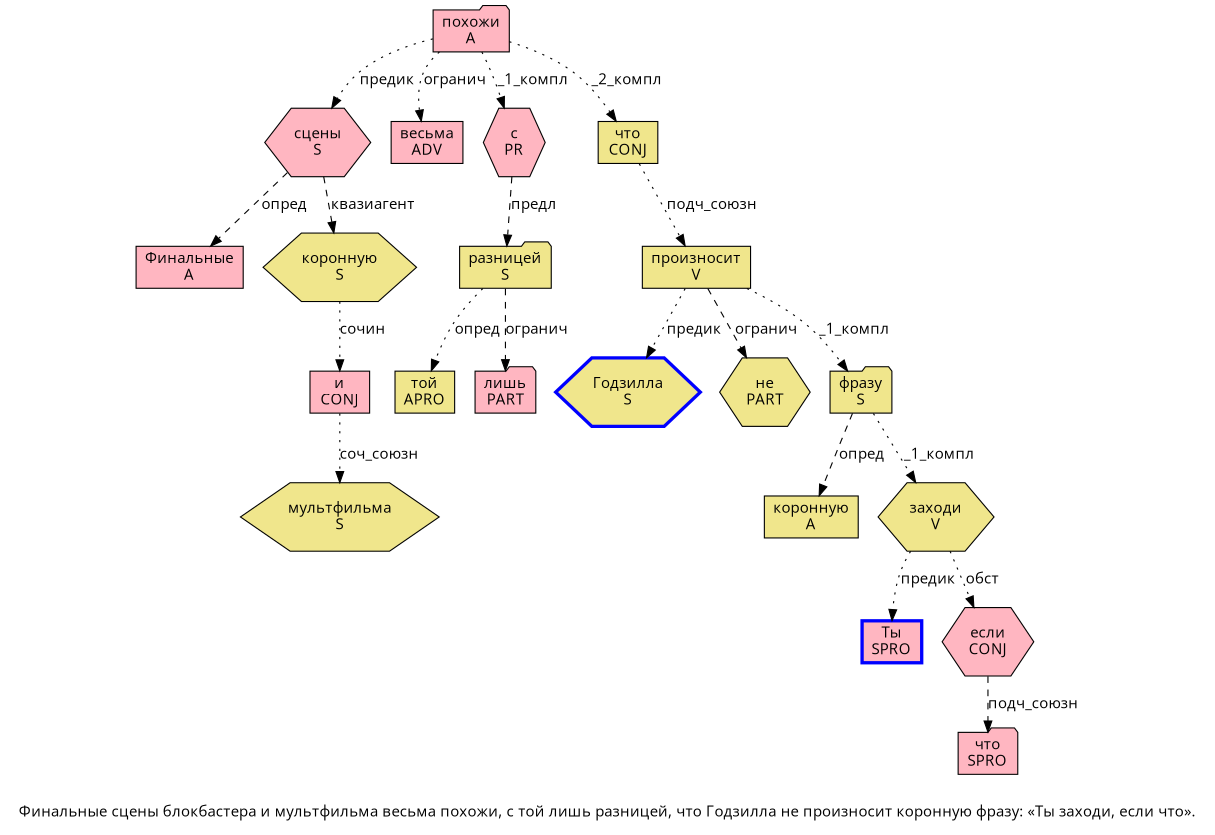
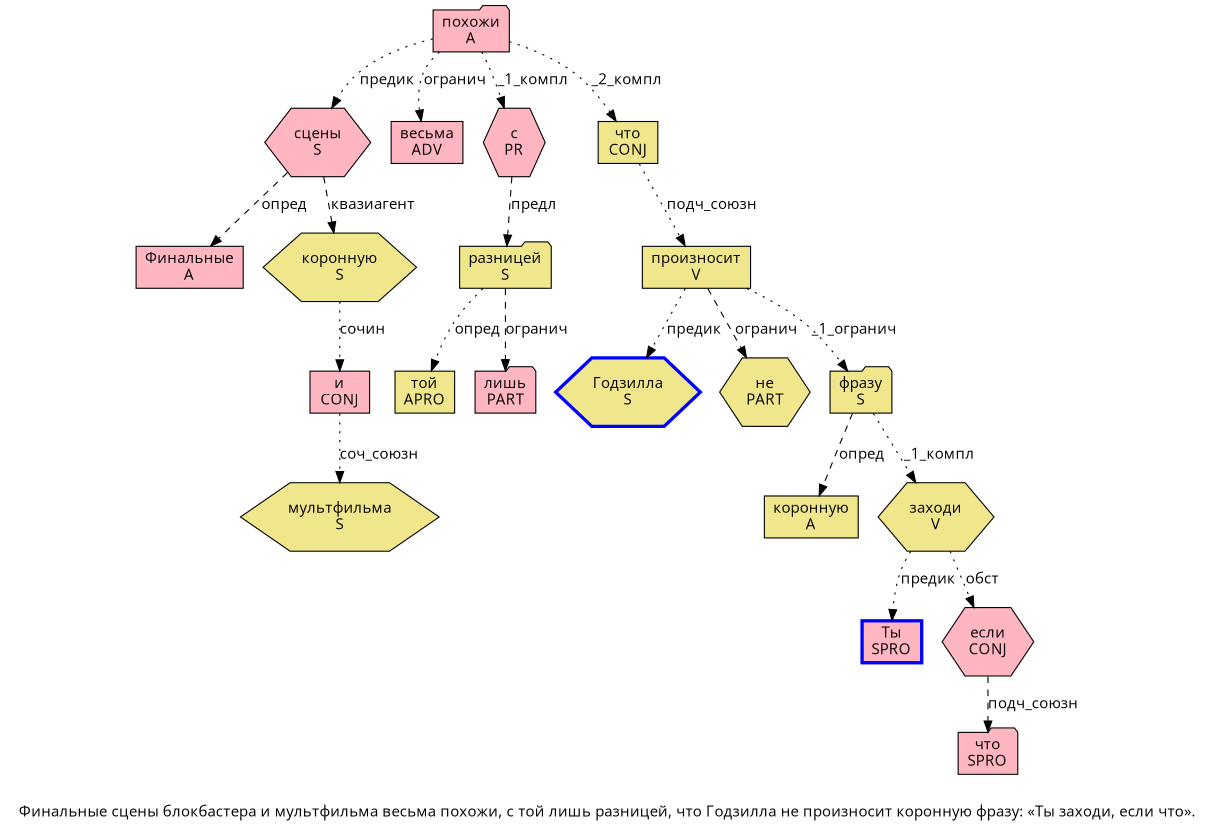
edge "произносит V" -> "фразу S": label "_1_компл" -> "_1_огранич"
